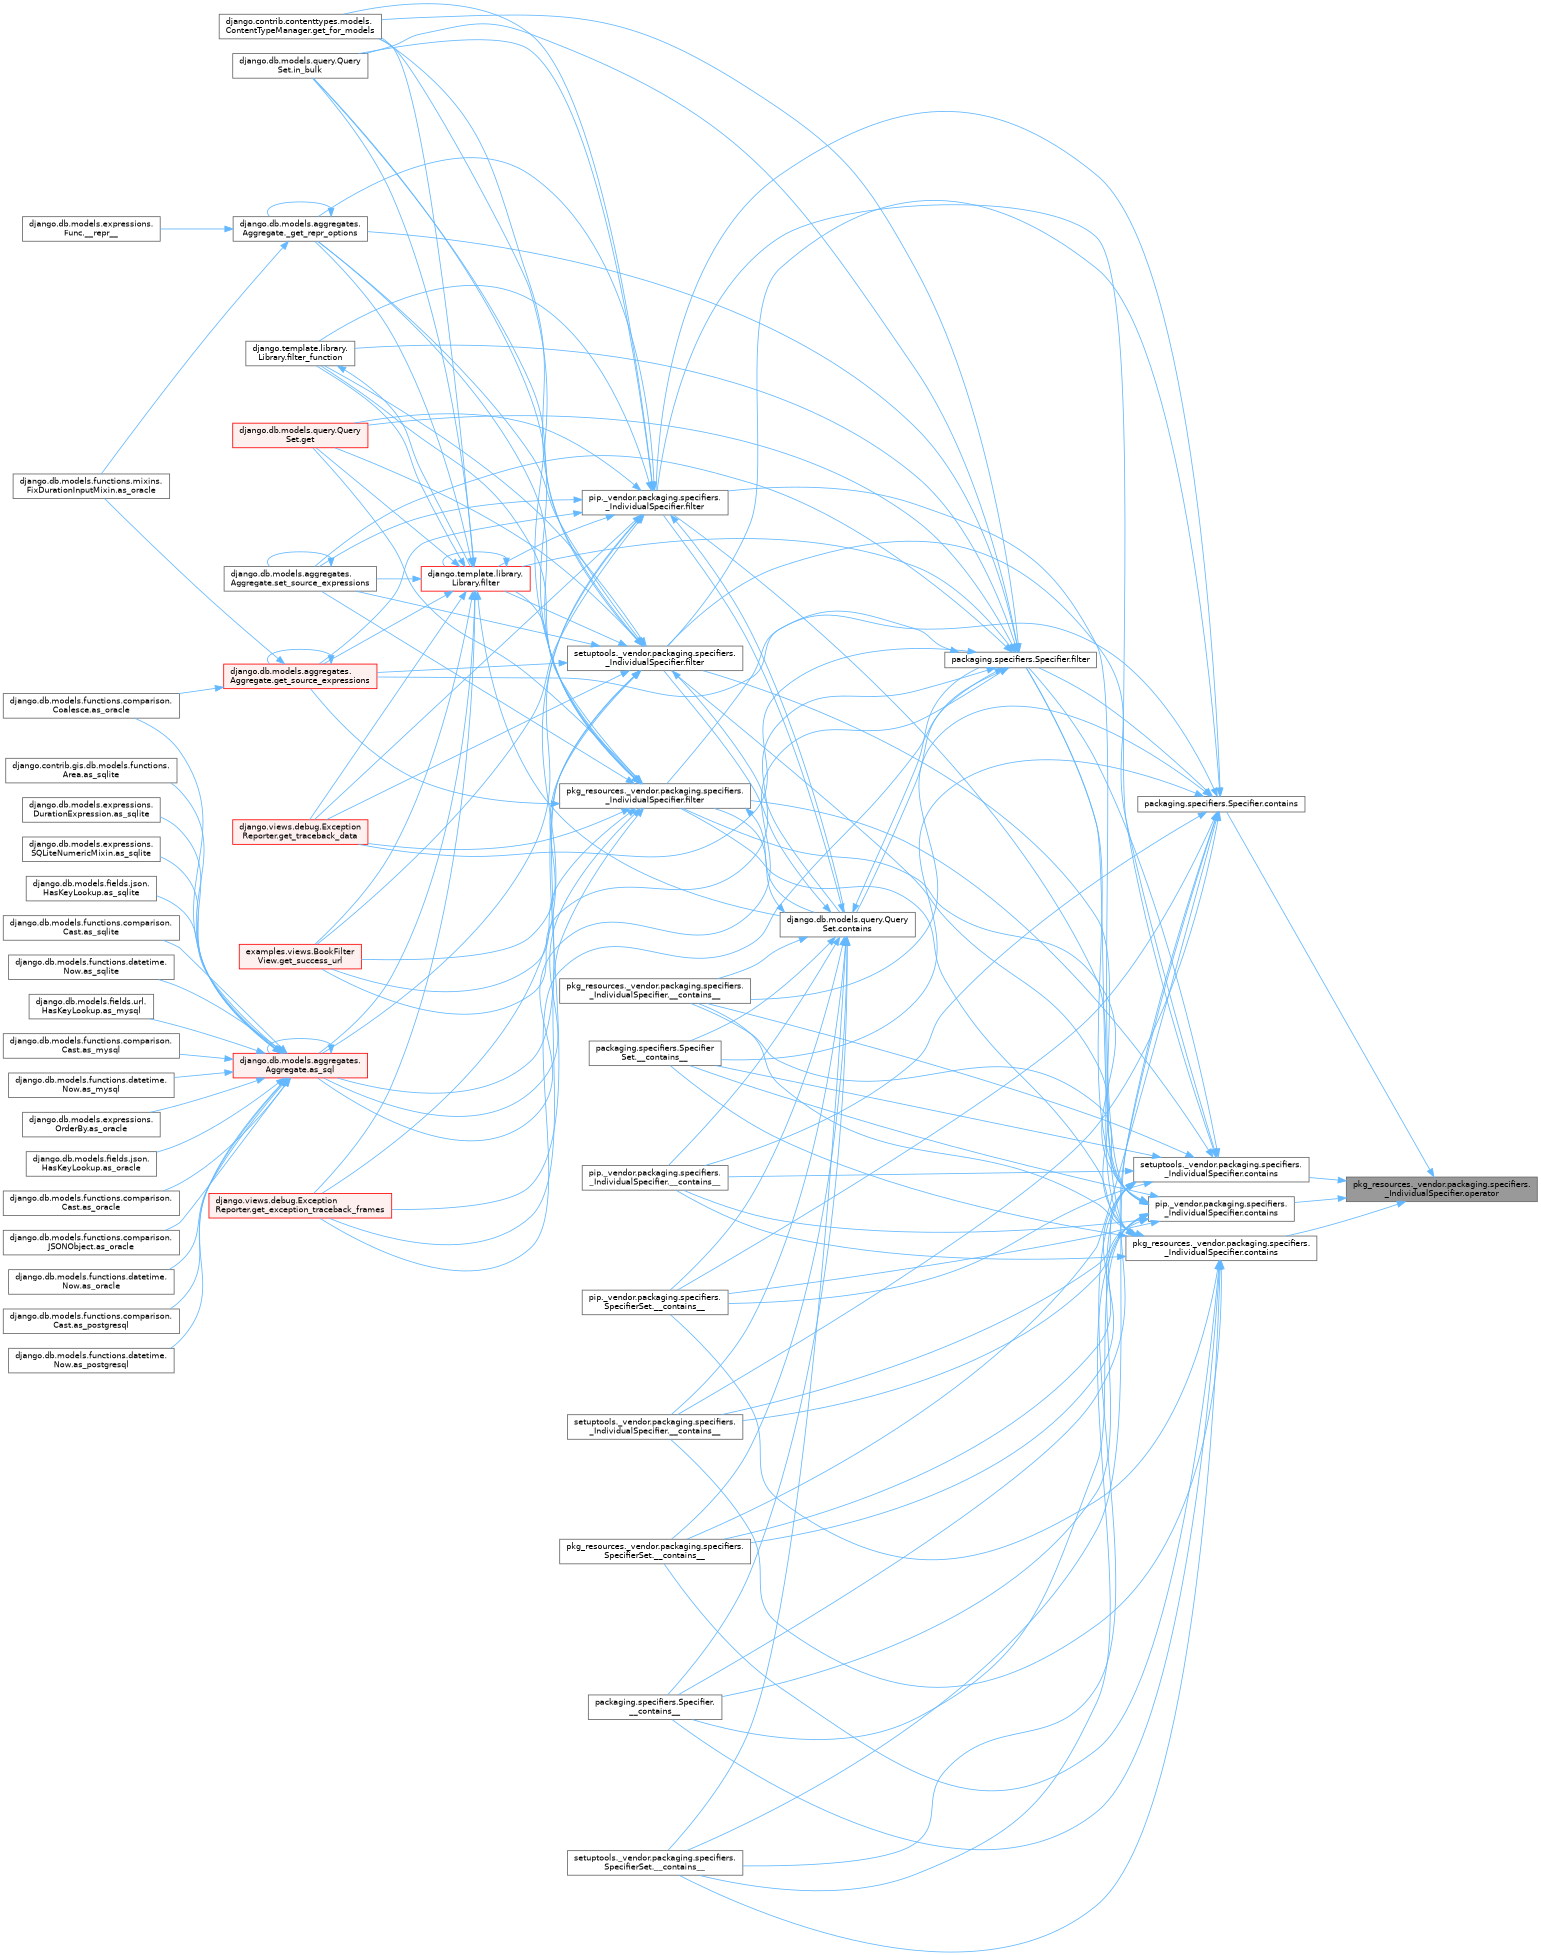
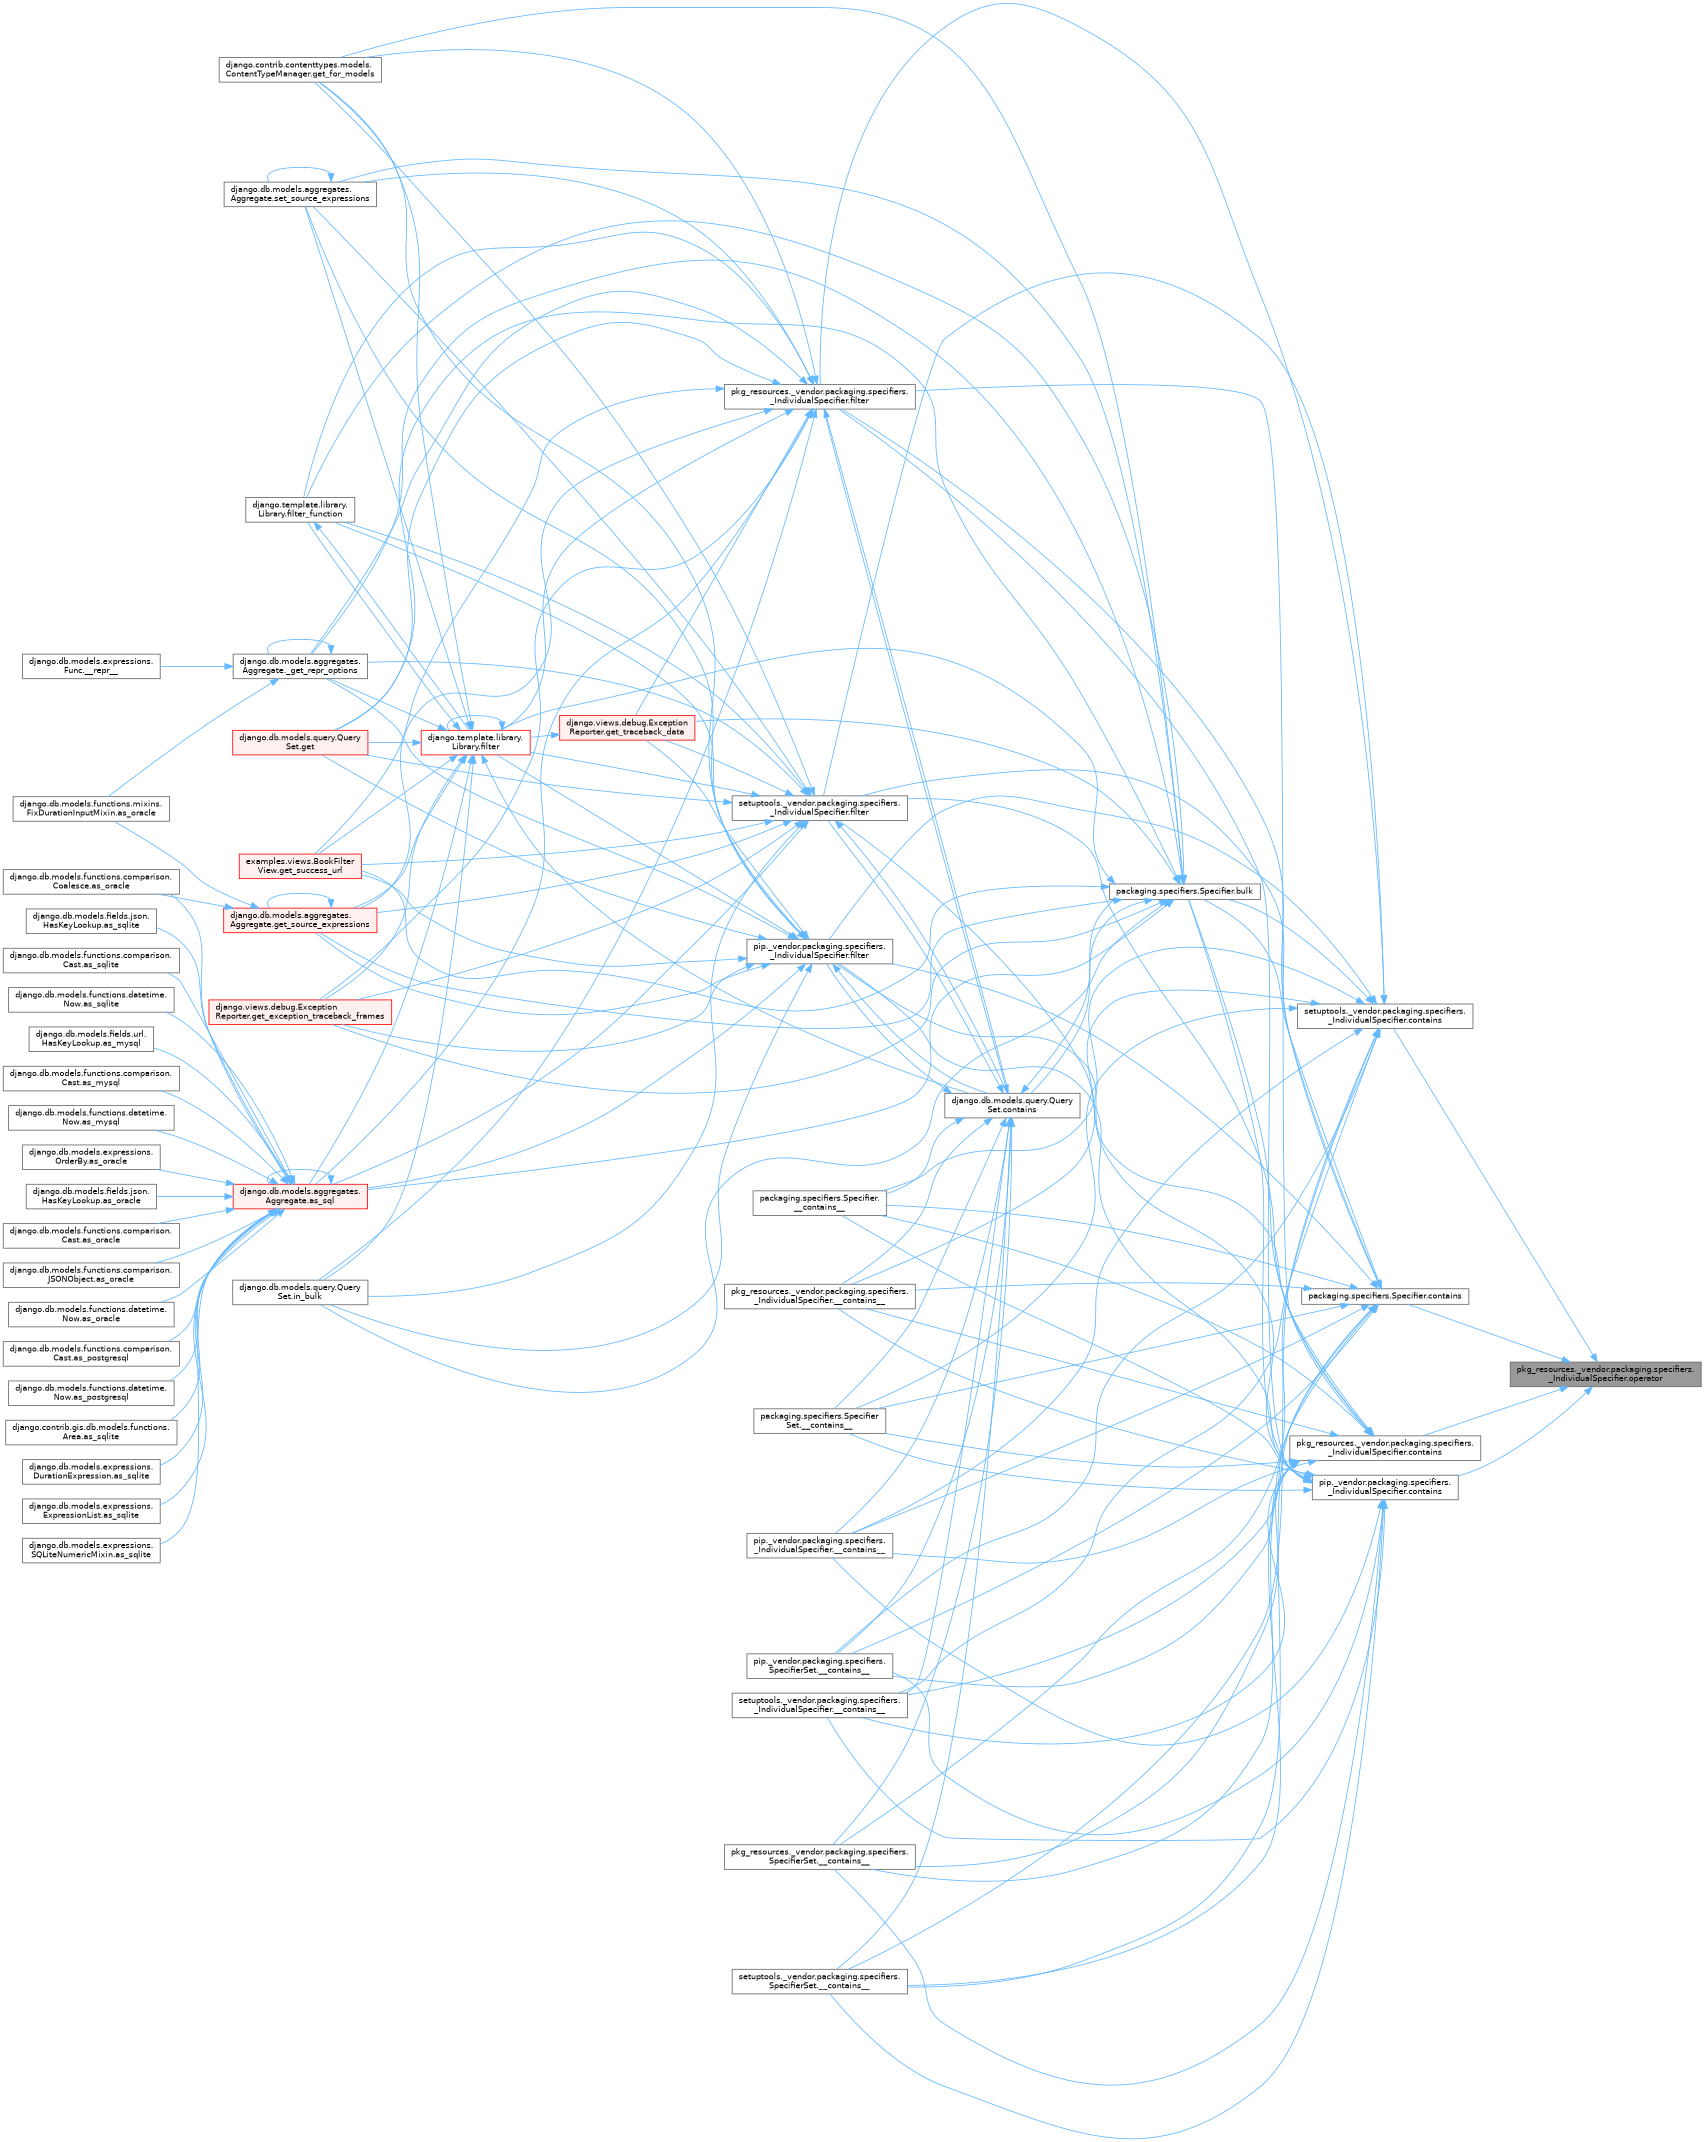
node "packaging.specifiers.Specifier.filter": label "packaging.specifiers.Specifier.filter" -> "packaging.specifiers.Specifier.bulk"
edge "django.views.debug.Exception Reporter.get_traceback_data" -> "django.template.library. Library.filter": reversed
node "django.db.models.expressions. ExpressionList.as_sqlite": added
